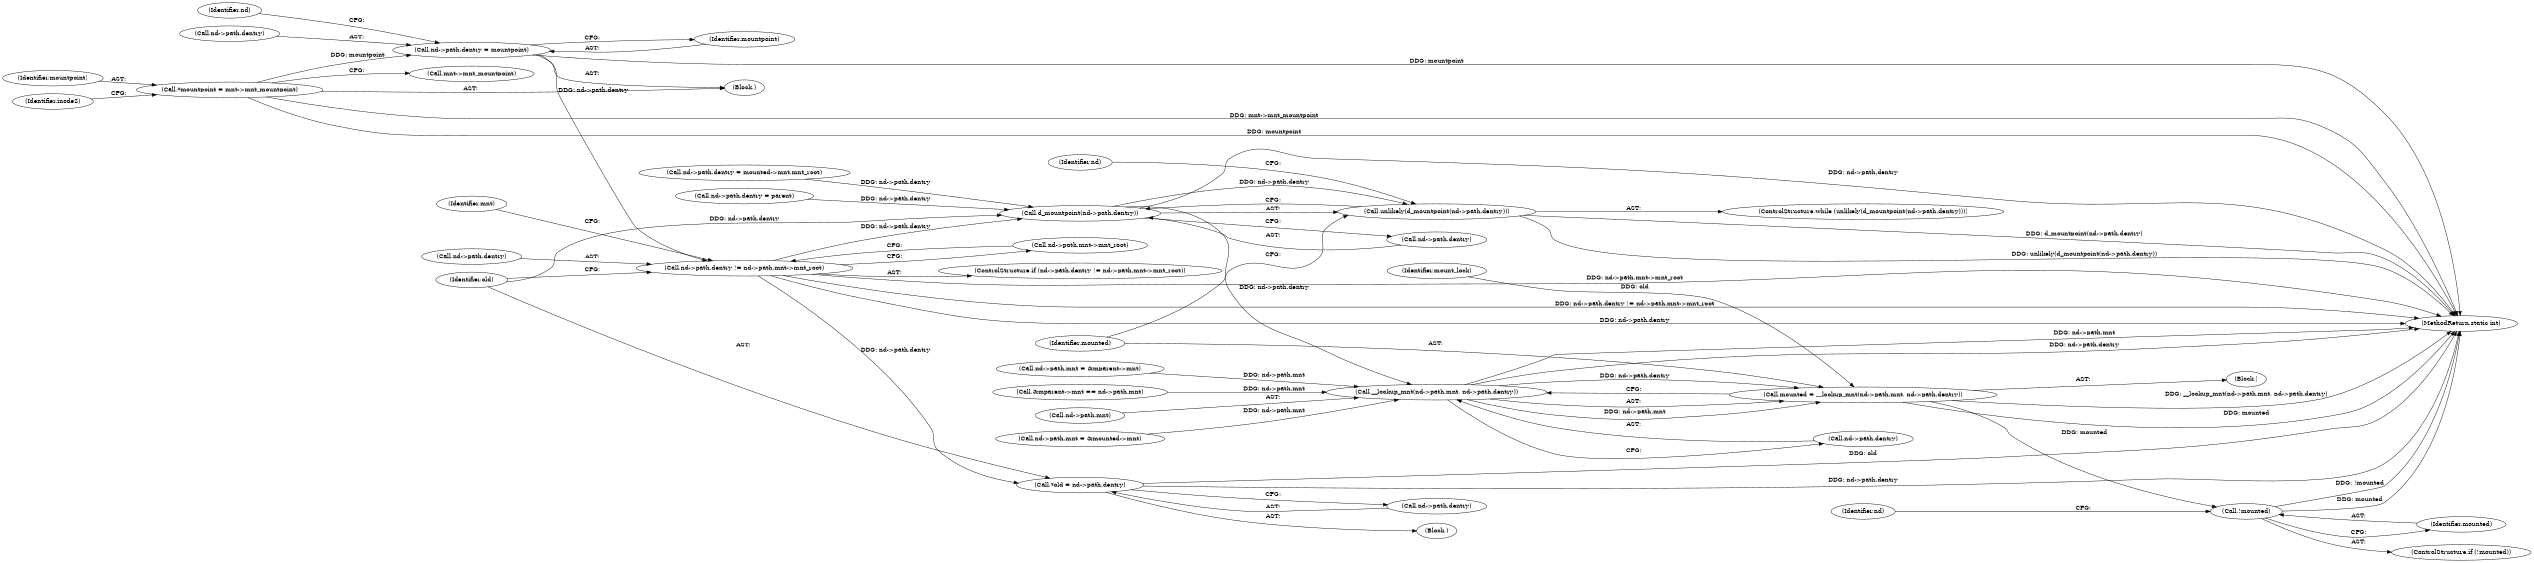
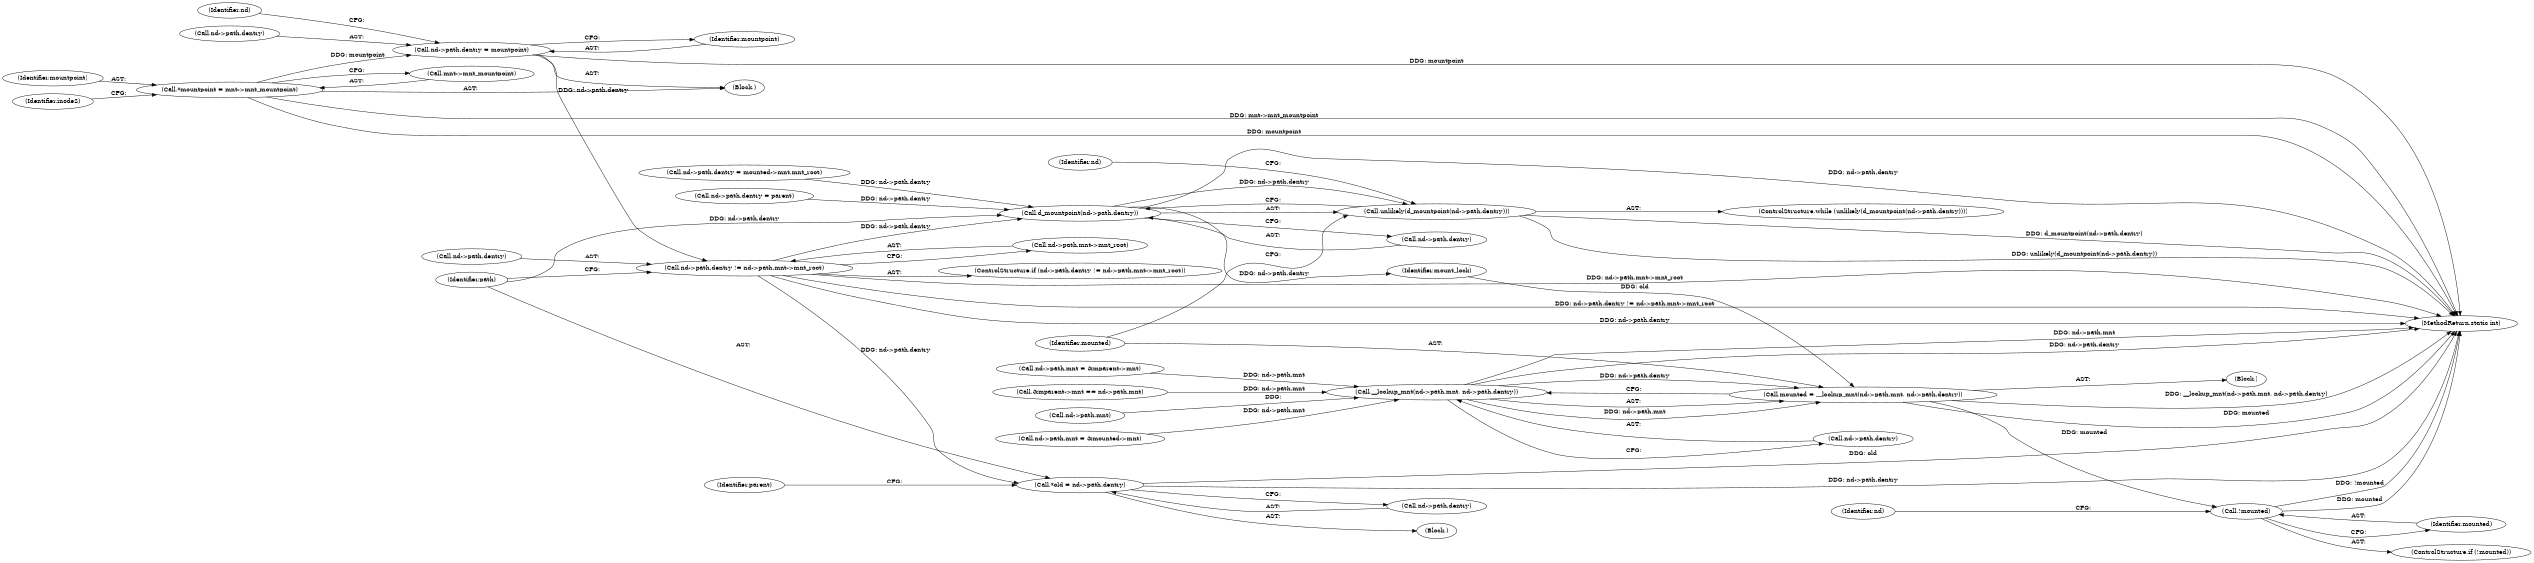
edge "(Call,mnt->mnt_mountpoint)" -> "(Call,*mountpoint = mnt->mnt_mountpoint)": added, label "AST:"
node "(Identifier,mnt)": removed
edge "(Call,nd->path.mnt->mnt_root)" -> "(Call,nd->path.dentry != nd->path.mnt->mnt_root)": label "CFG: " -> "AST: "
node "(Identifier,old)": label "(Identifier,old)" -> "(Identifier,path)"
edge "(Call,d_mountpoint(nd->path.dentry))" -> "(Call,__lookup_mnt(nd->path.mnt, nd->path.dentry))": now "(Call,d_mountpoint(nd->path.dentry))" -> "(Identifier,mount_lock)"
edge "(Call,nd->path.mnt)" -> "(Call,__lookup_mnt(nd->path.mnt, nd->path.dentry))": label "AST: " -> "DDG: "
node "(Identifier,parent)": added
